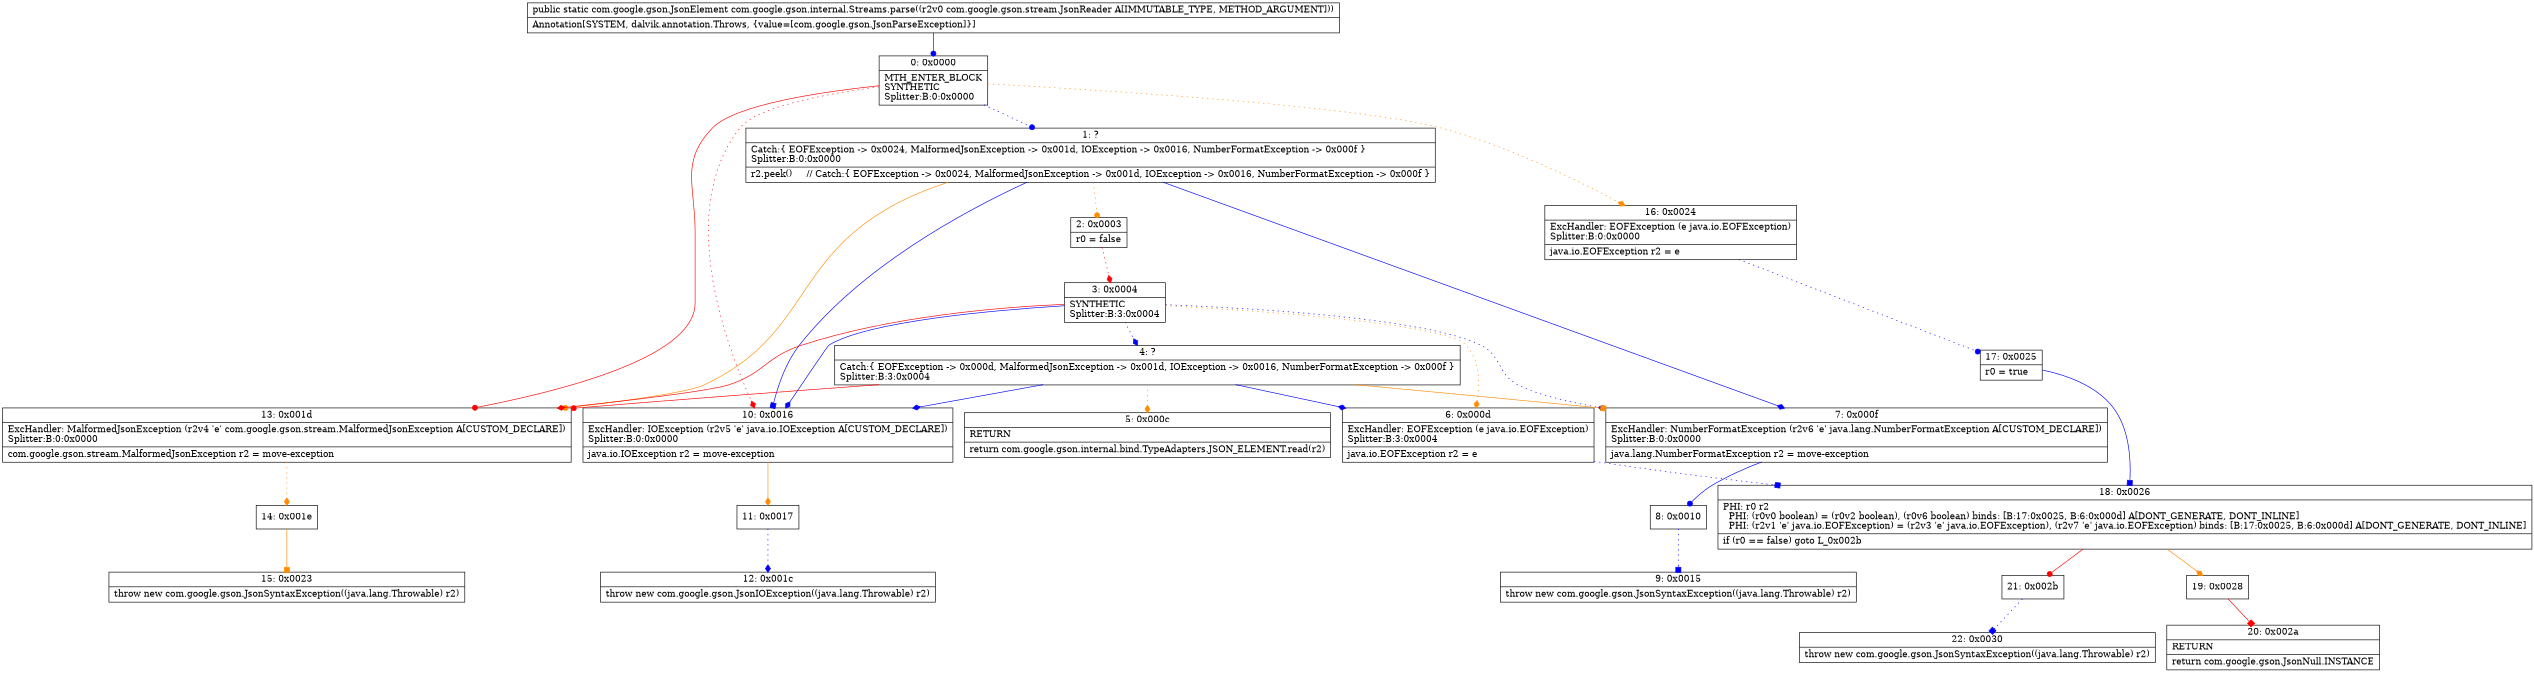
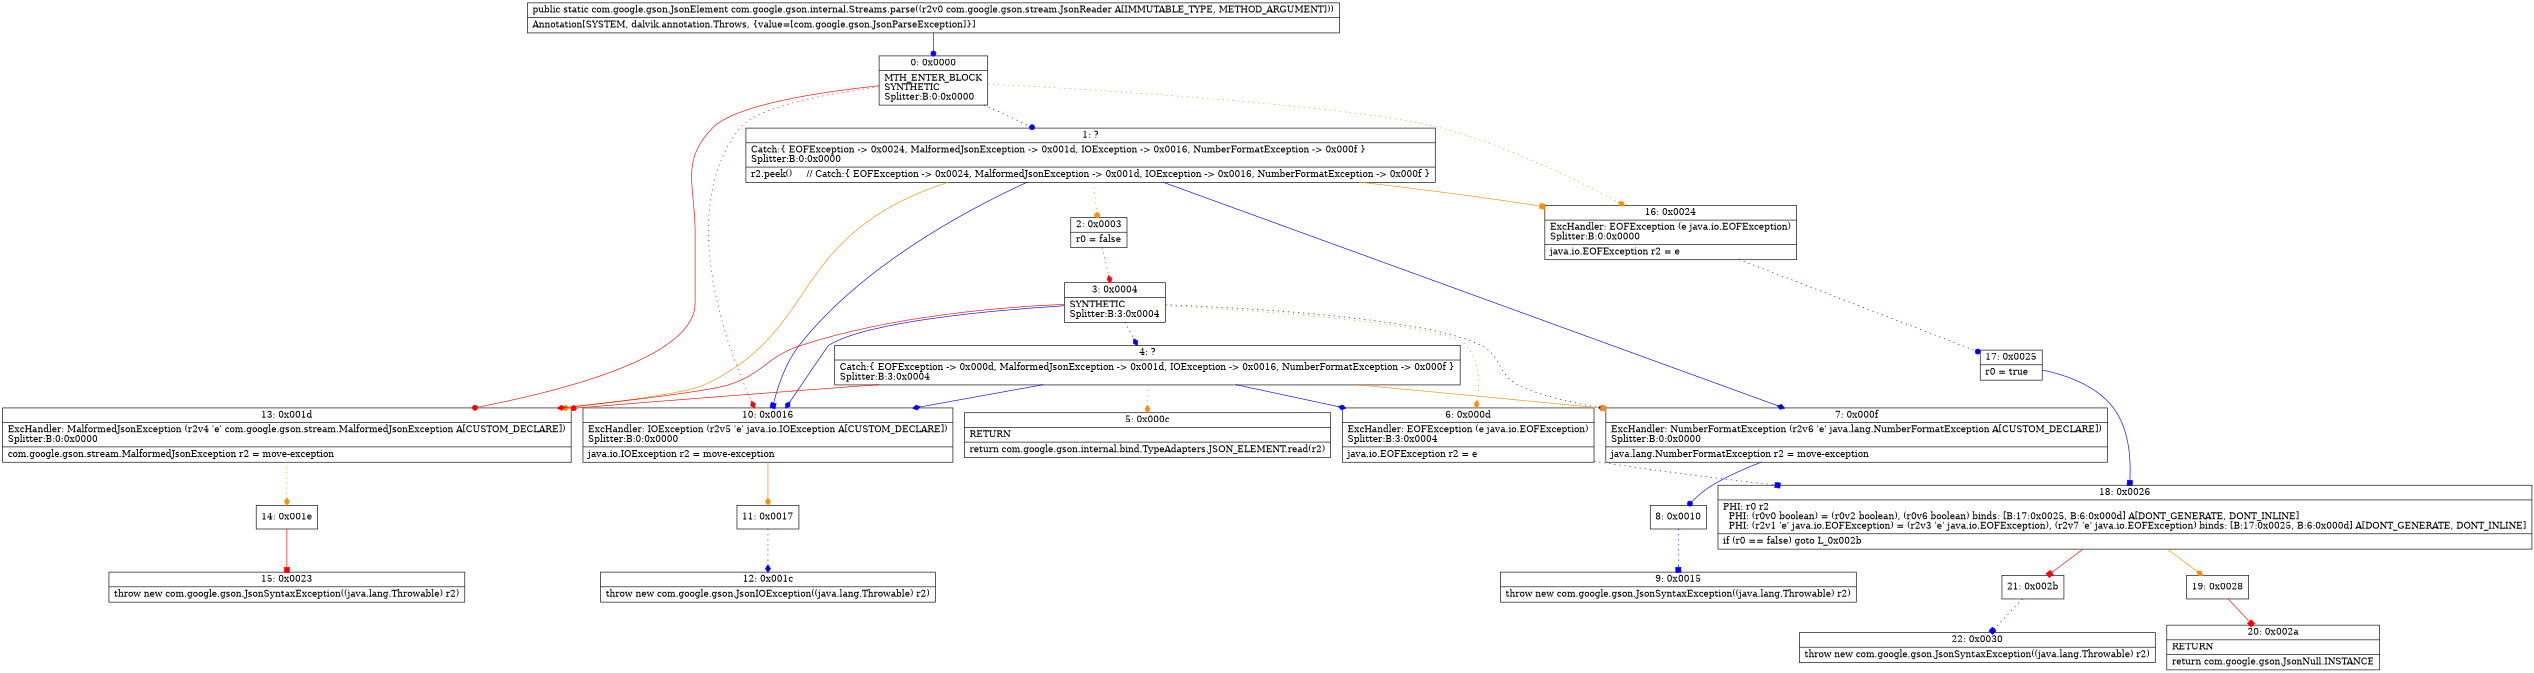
edge "1: ?" -> "16: 0x0024": added
edge "14: 0x001e" -> "15: 0x0023": color darkorange -> red
edge "18: 0x0026" -> "21: 0x002b": arrowhead dot -> box
